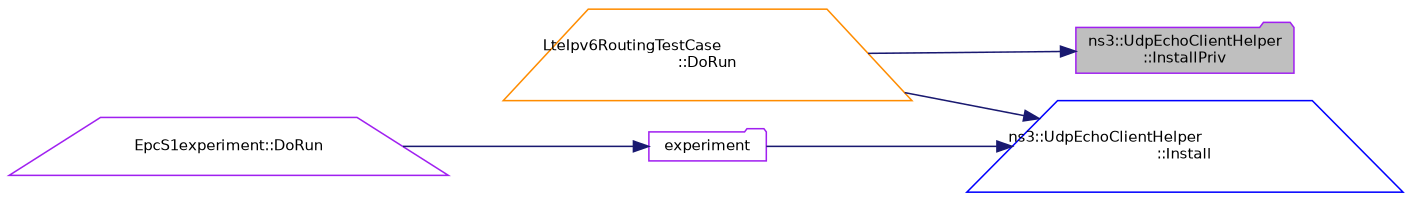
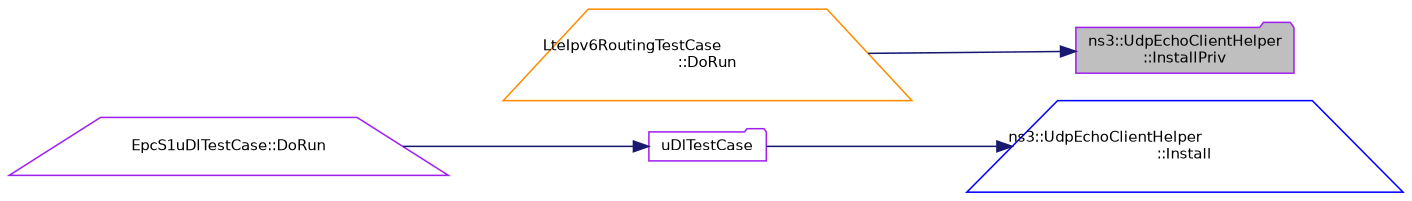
edge "LteIpv6RoutingTestCase ::DoRun" -> "ns3::UdpEchoClientHelper ::Install": removed
node "EpcS1experiment::DoRun": label "EpcS1experiment::DoRun" -> "EpcS1uDlTestCase::DoRun"
node "experiment": label "experiment" -> "uDlTestCase"
